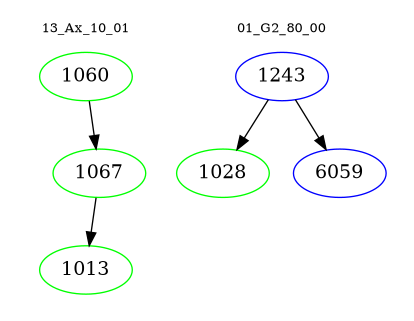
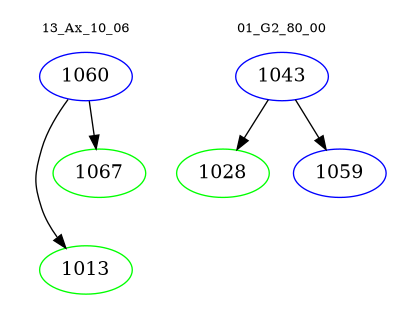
cluster "13_Ax_10_01": label "13_Ax_10_01" -> "13_Ax_10_06"
node "1060": color green -> blue
node "1243": label "1243" -> "1043"
node "6059": label "6059" -> "1059"
edge "1067" -> "1013": now "1060" -> "1013"
